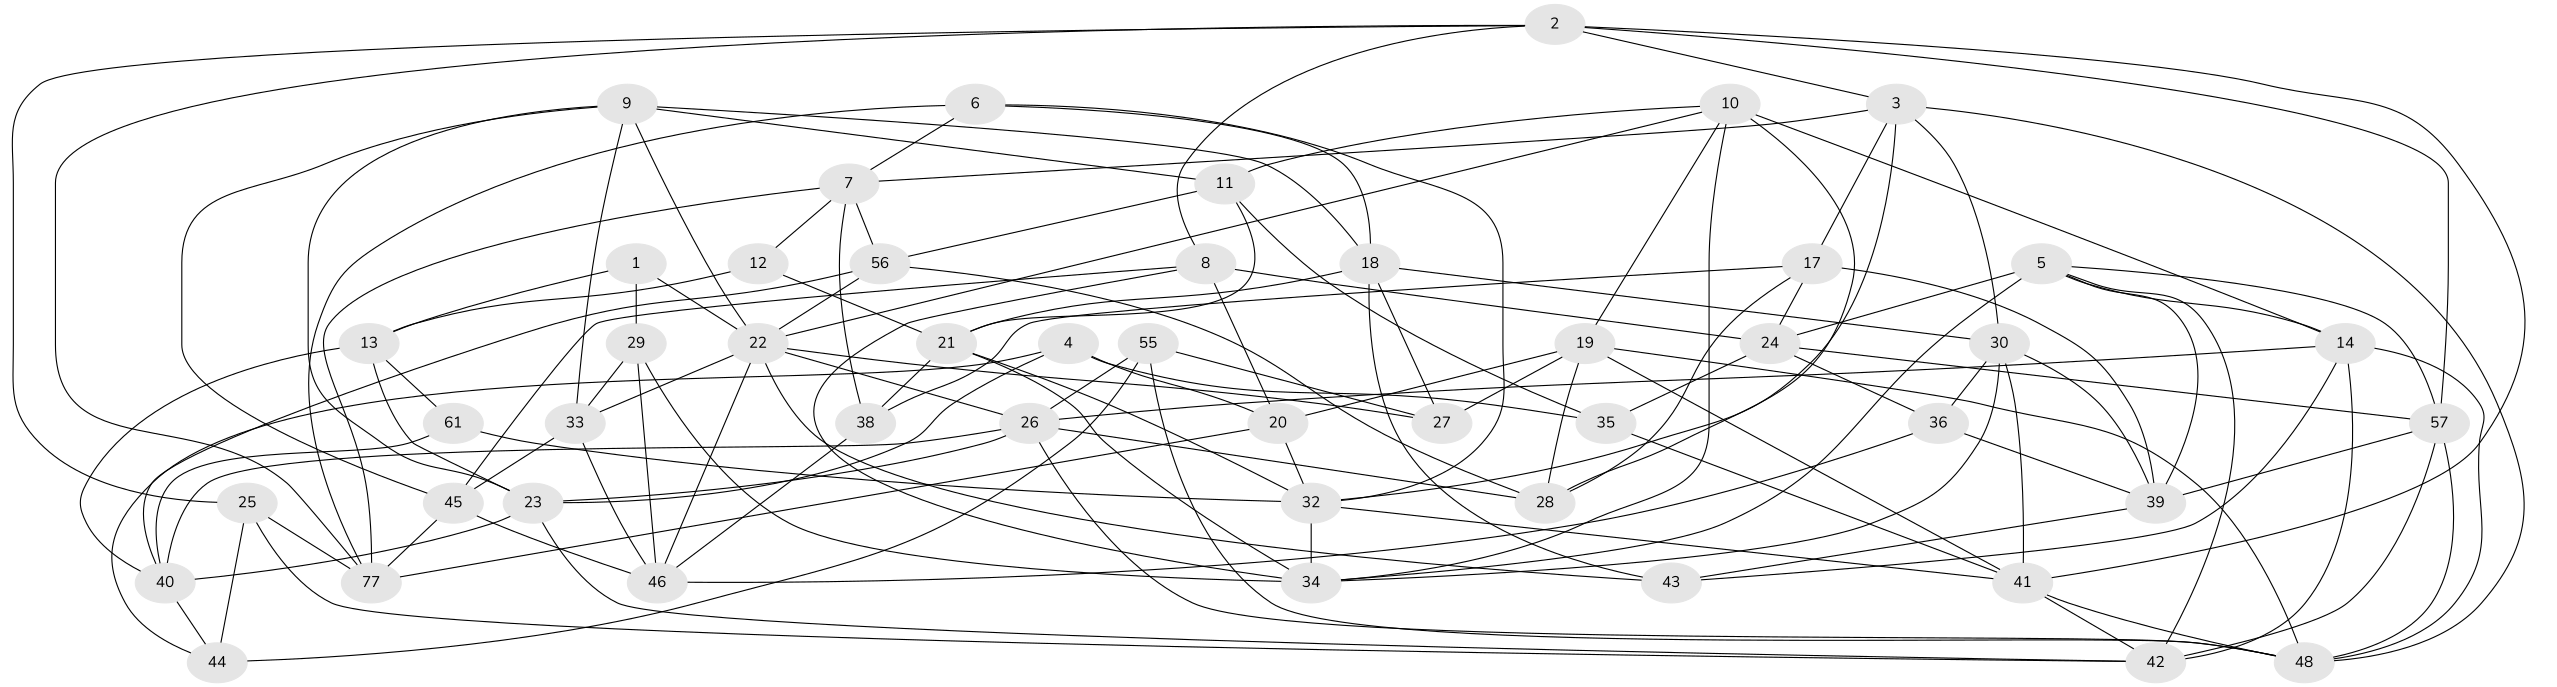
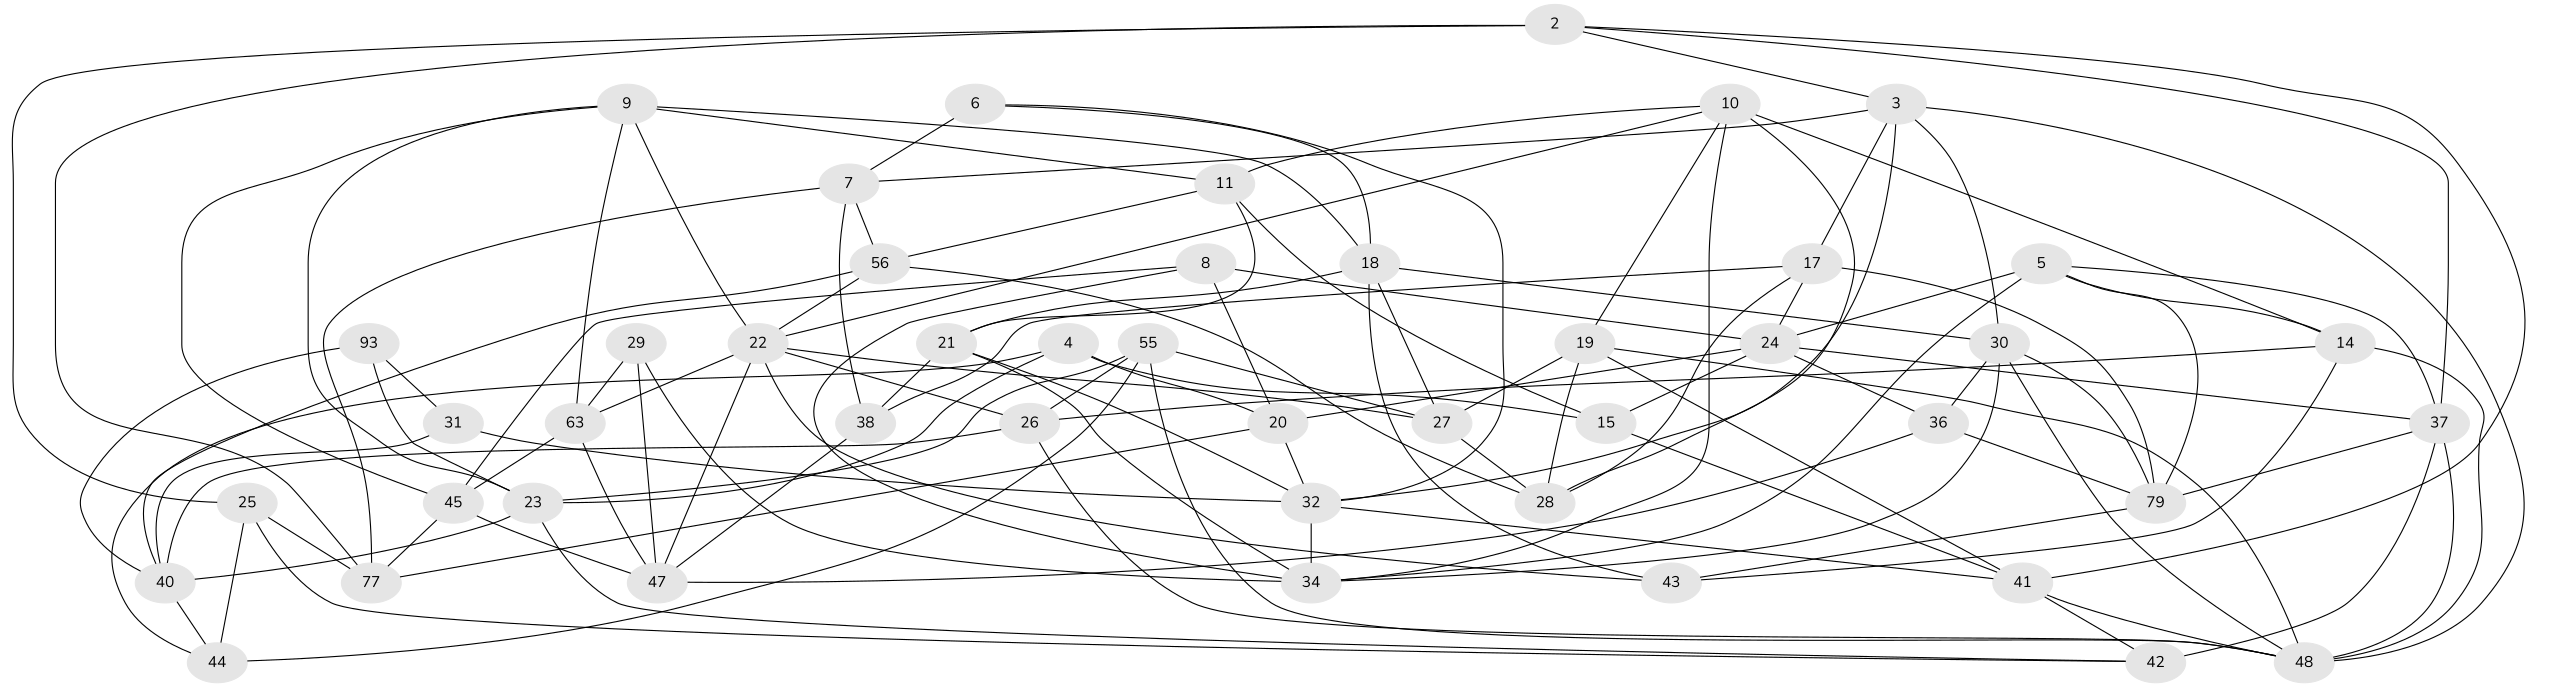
edge "2" -- "8": removed
edge "6" -- "77": removed
node "1": removed
node "12": removed
node "13": label "13" -> "93"
edge "19" -- "20": now "24" -- "20"
edge "5" -- "42": removed
node "61": label "61" -> "31"
node "33": label "33" -> "63"
node "35": label "35" -> "15"
node "57": label "57" -> "37"
edge "26" -- "23": now "55" -- "23"
edge "26" -- "28": now "27" -- "28"
edge "30" -- "41": now "30" -- "48"
node "39": label "39" -> "79"
edge "14" -- "42": removed
node "46": label "46" -> "47"
